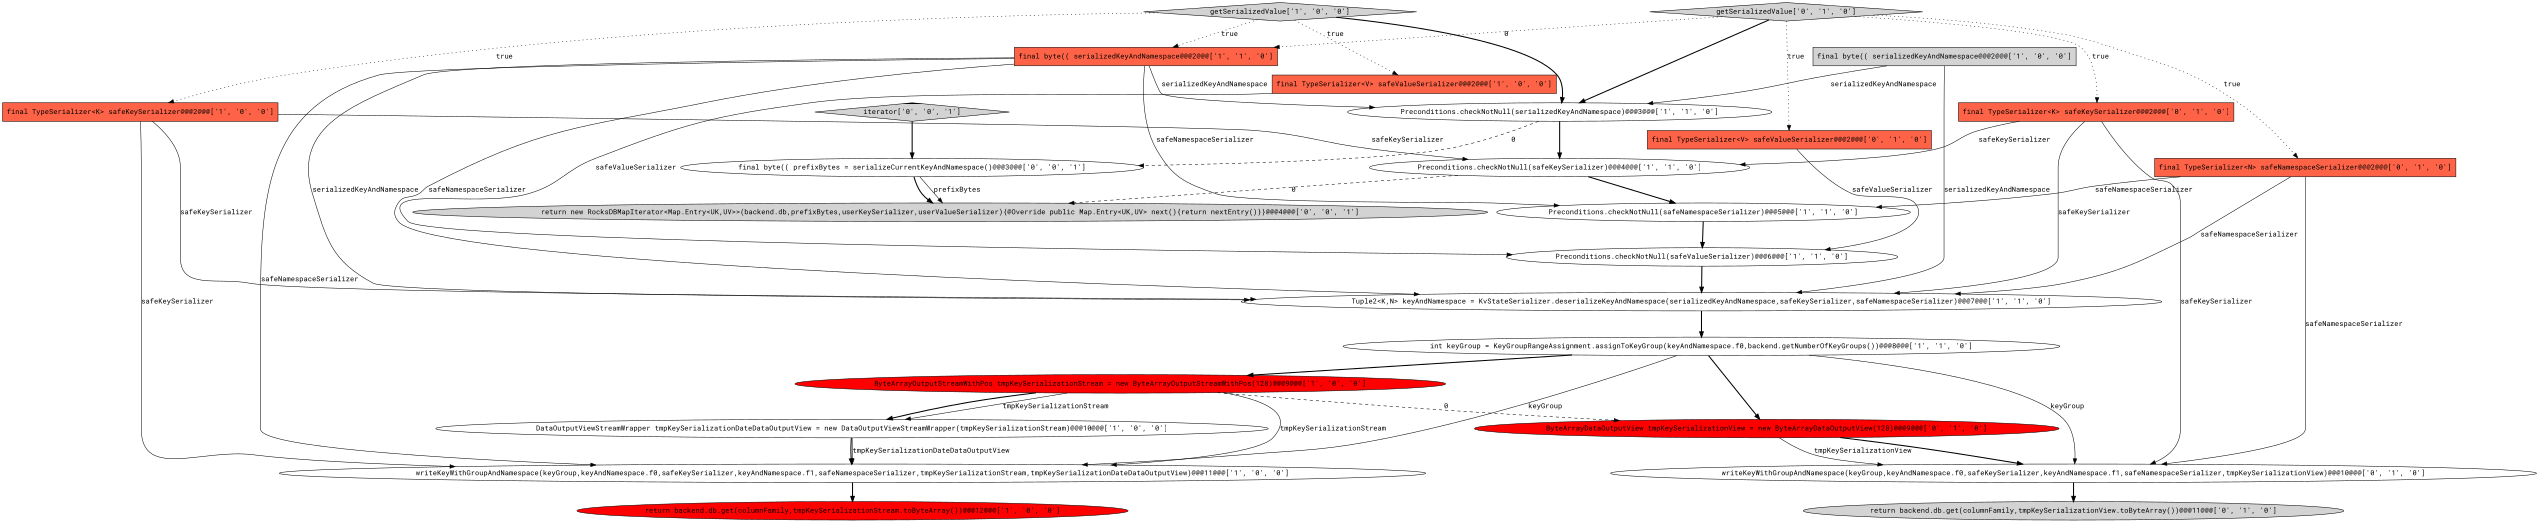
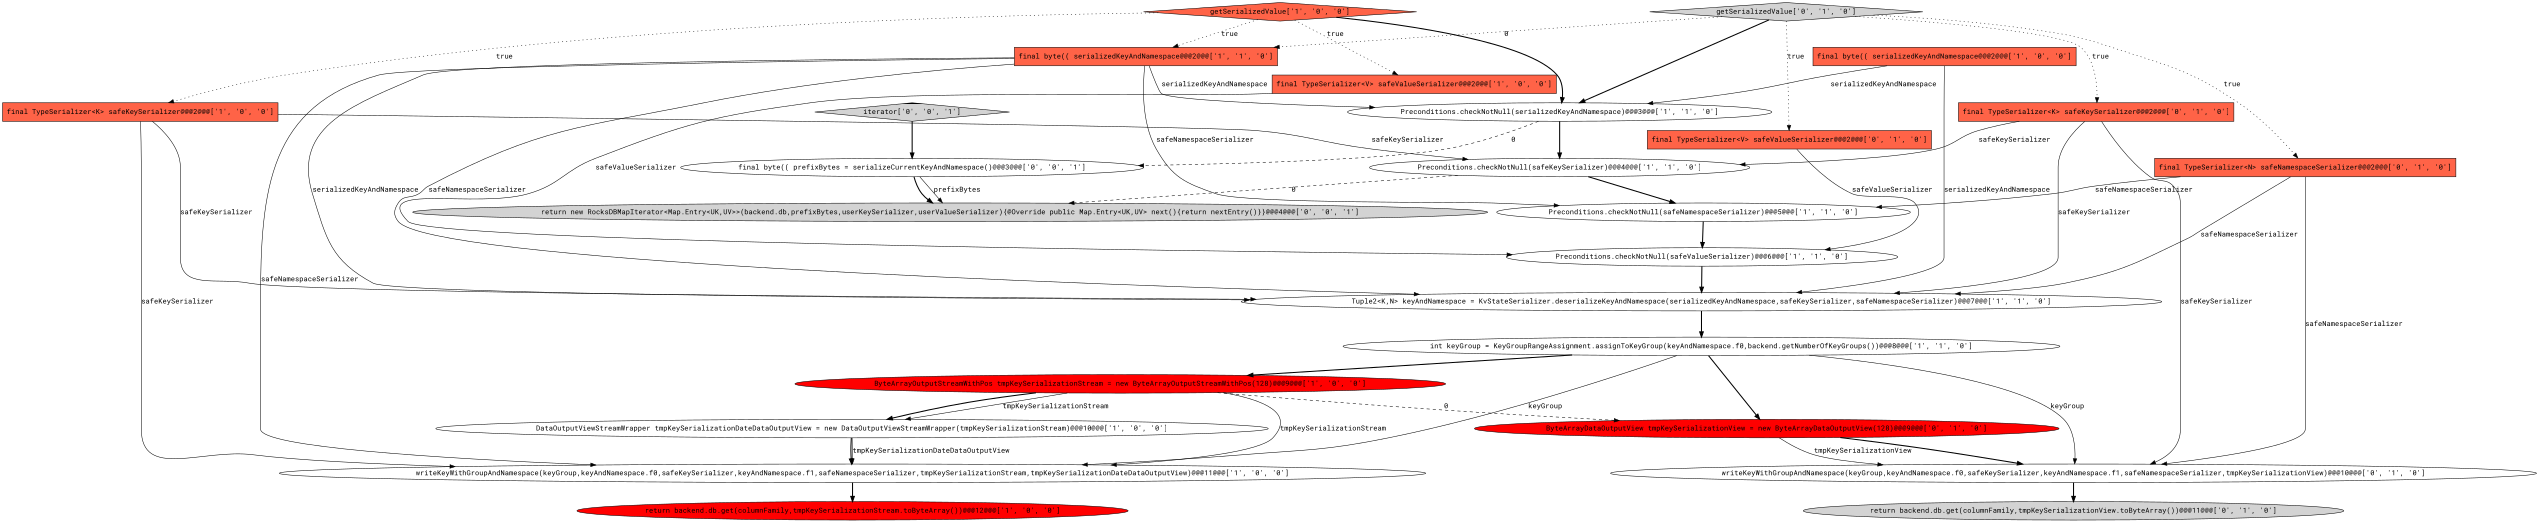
node "getSerializedValue['1', '0', '0']": fillcolor lightgray -> tomato
node "final byte(( serializedKeyAndNamespace@@@2@@@['1', '0', '0']": fillcolor lightgray -> tomato
